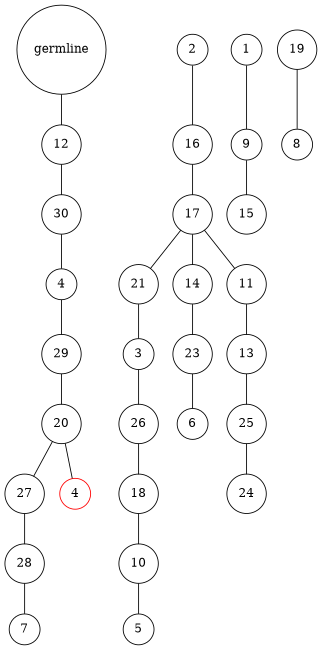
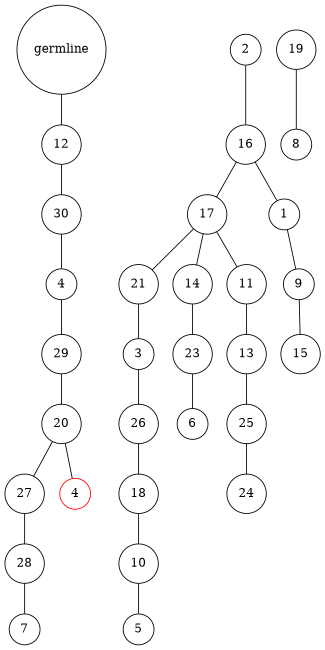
edge "16" -- "1": added
